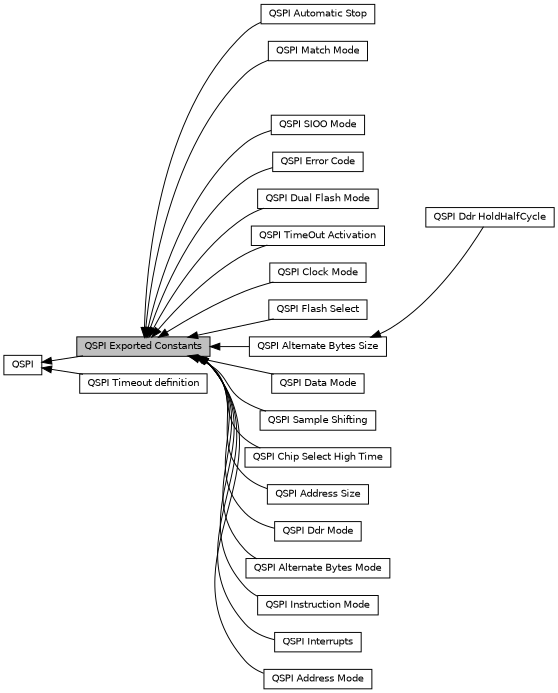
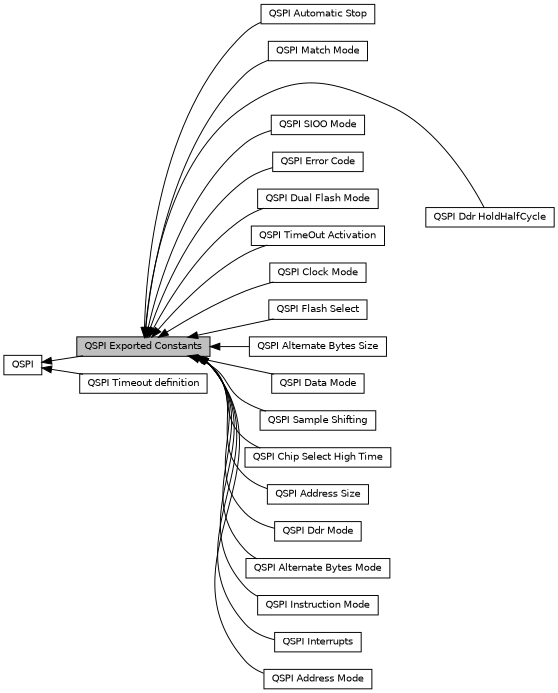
edge "QSPI Ddr HoldHalfCycle" -> "QSPI Alternate Bytes Size": now "QSPI Ddr HoldHalfCycle" -> "QSPI Exported Constants"
